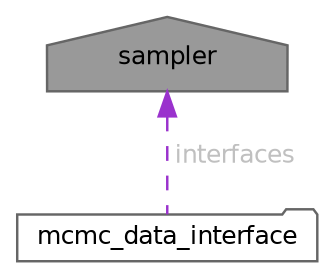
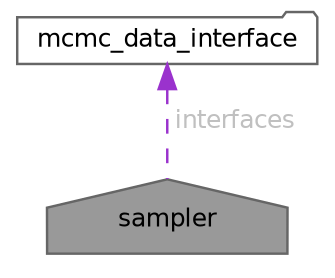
edge "mcmc_data_interface" -> "sampler": reversed
